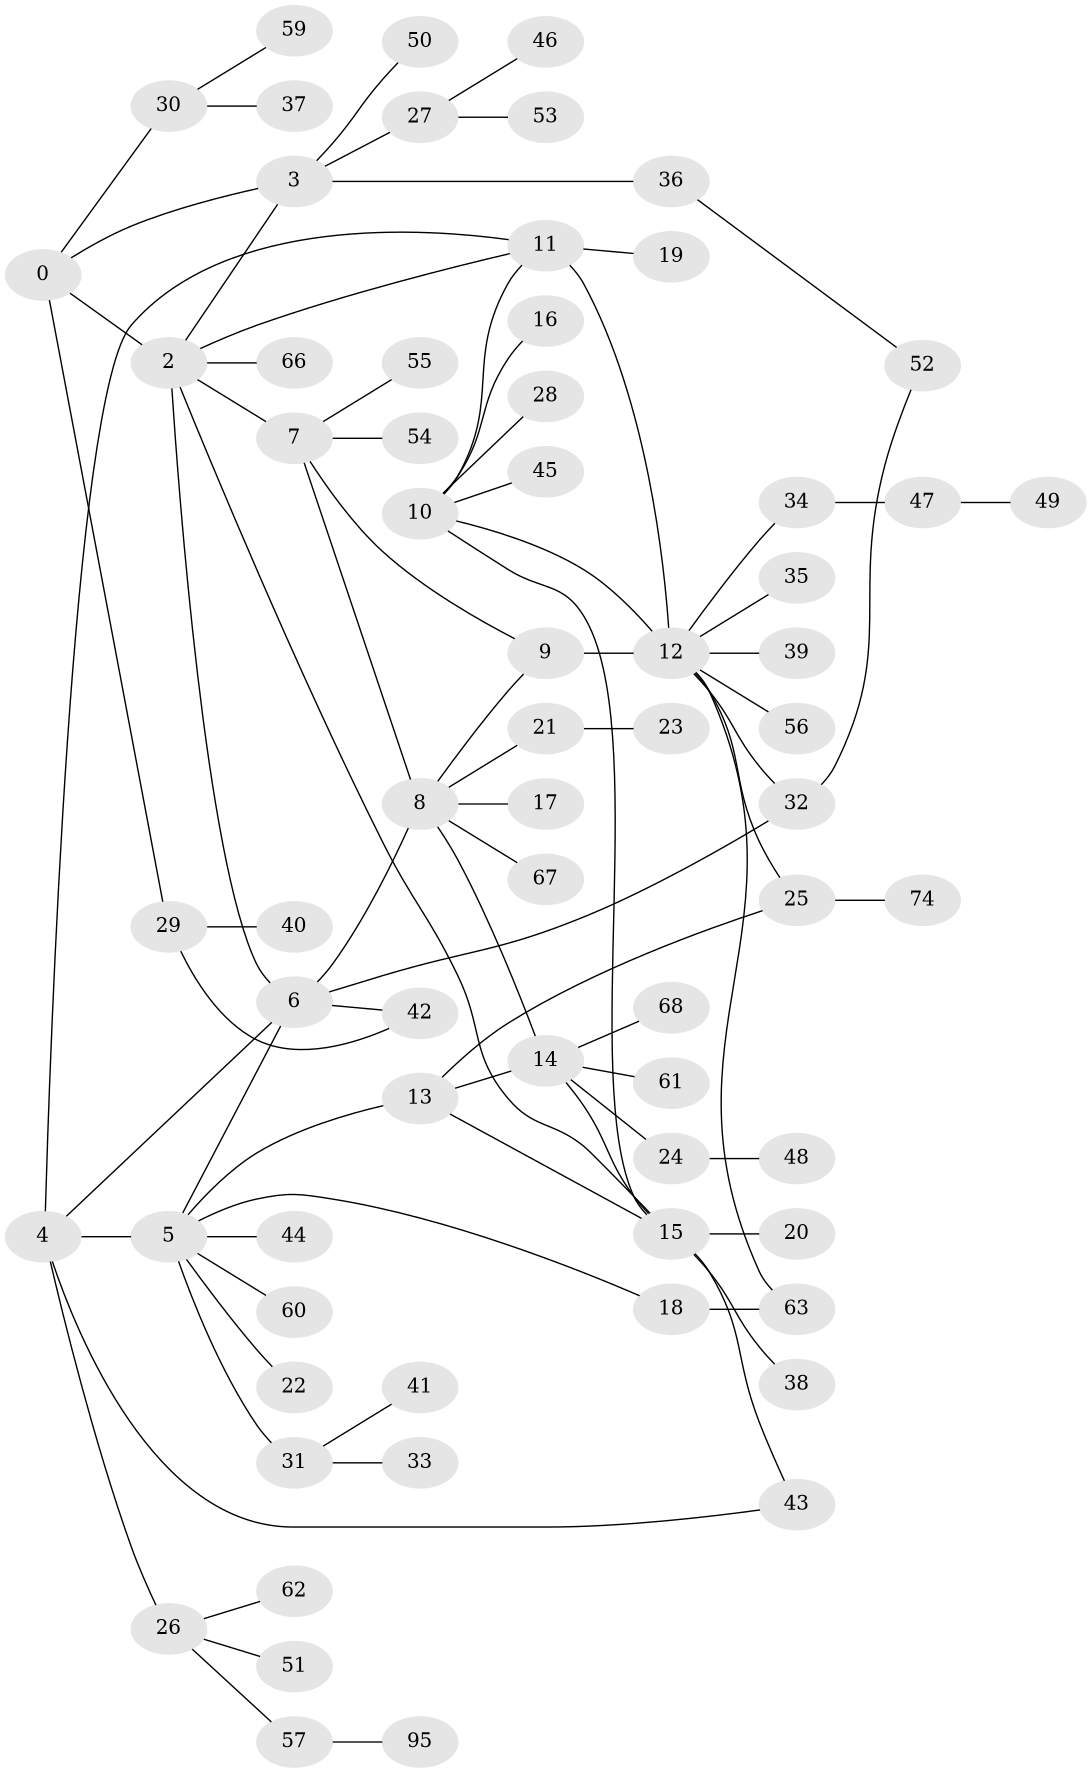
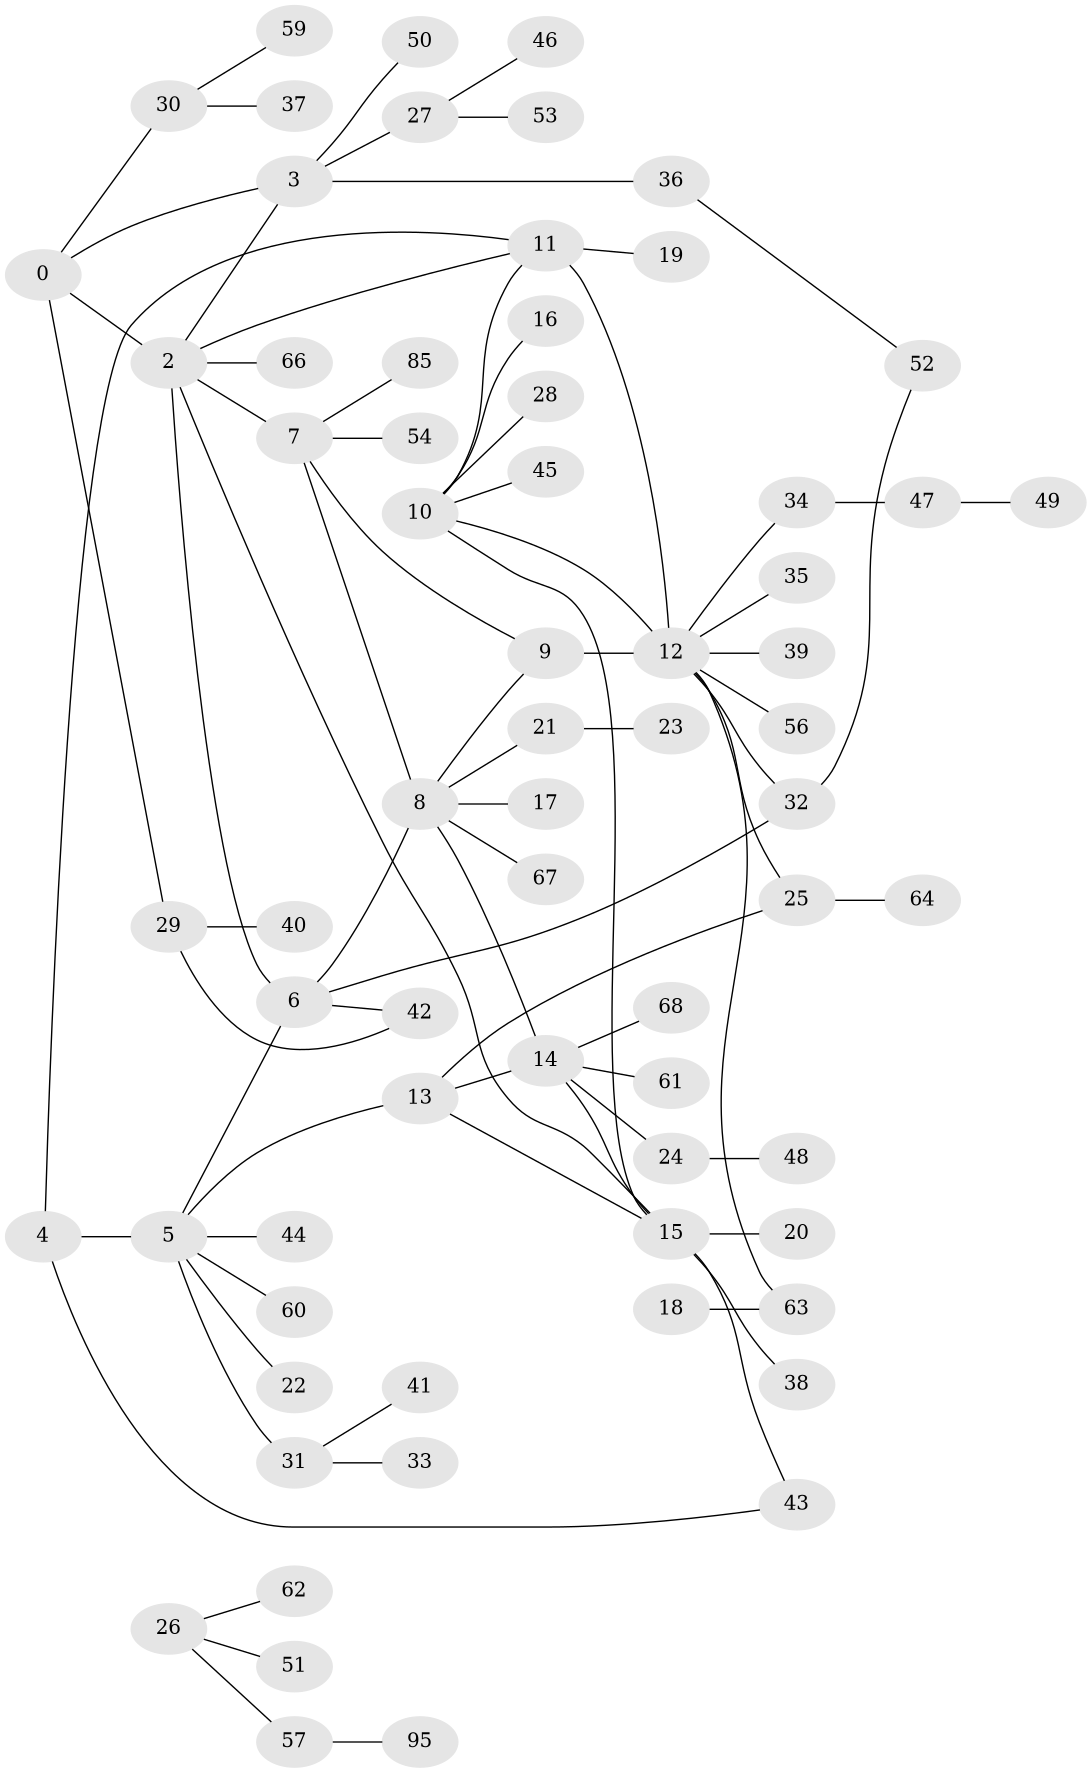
node "55": label "55" -> "85"
node "74": label "74" -> "64"
edge "6" -- "4": removed
edge "5" -- "18": removed
edge "4" -- "26": removed
